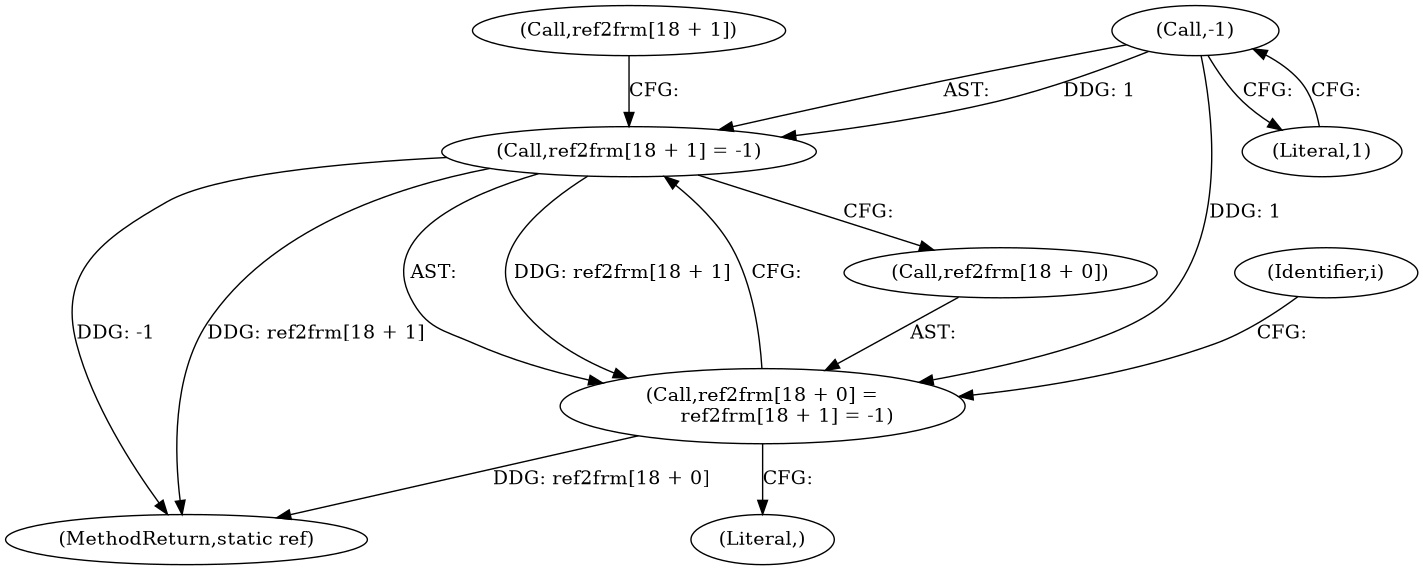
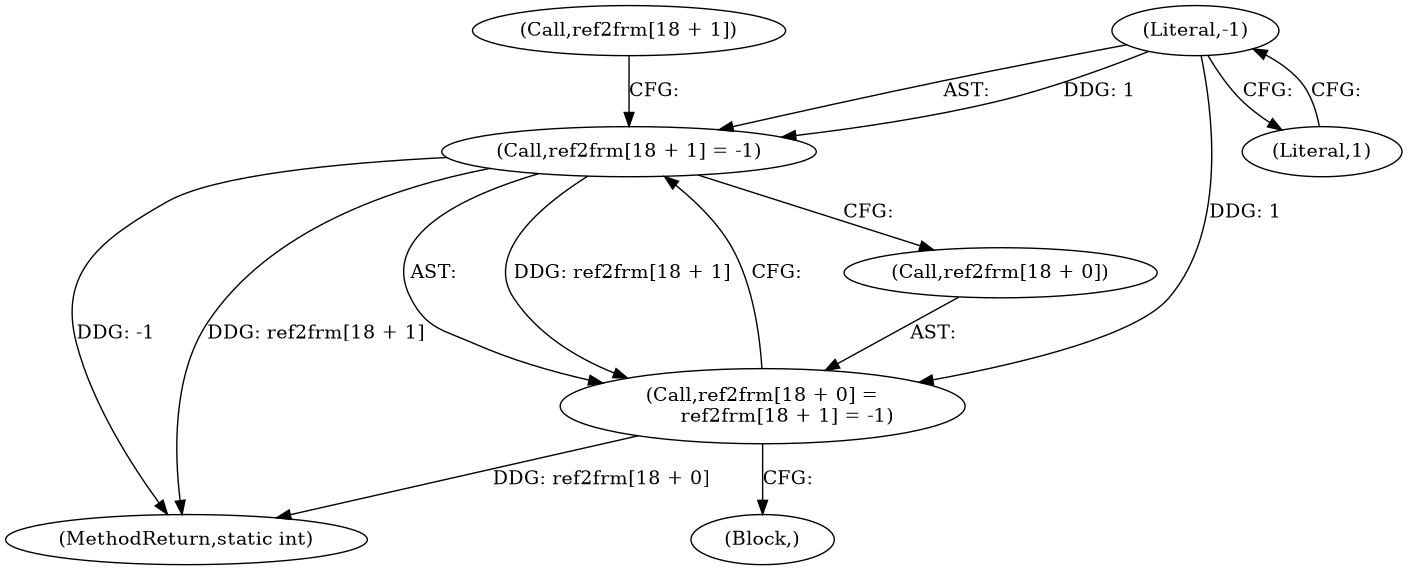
node "(Call,-1)": label "(Call,-1)" -> "(Literal,-1)"
node "(Identifier,i)": removed
node "(MethodReturn,static ref)": label "(MethodReturn,static ref)" -> "(MethodReturn,static int)"
node "(Literal,)": label "(Literal,)" -> "(Block,)"
